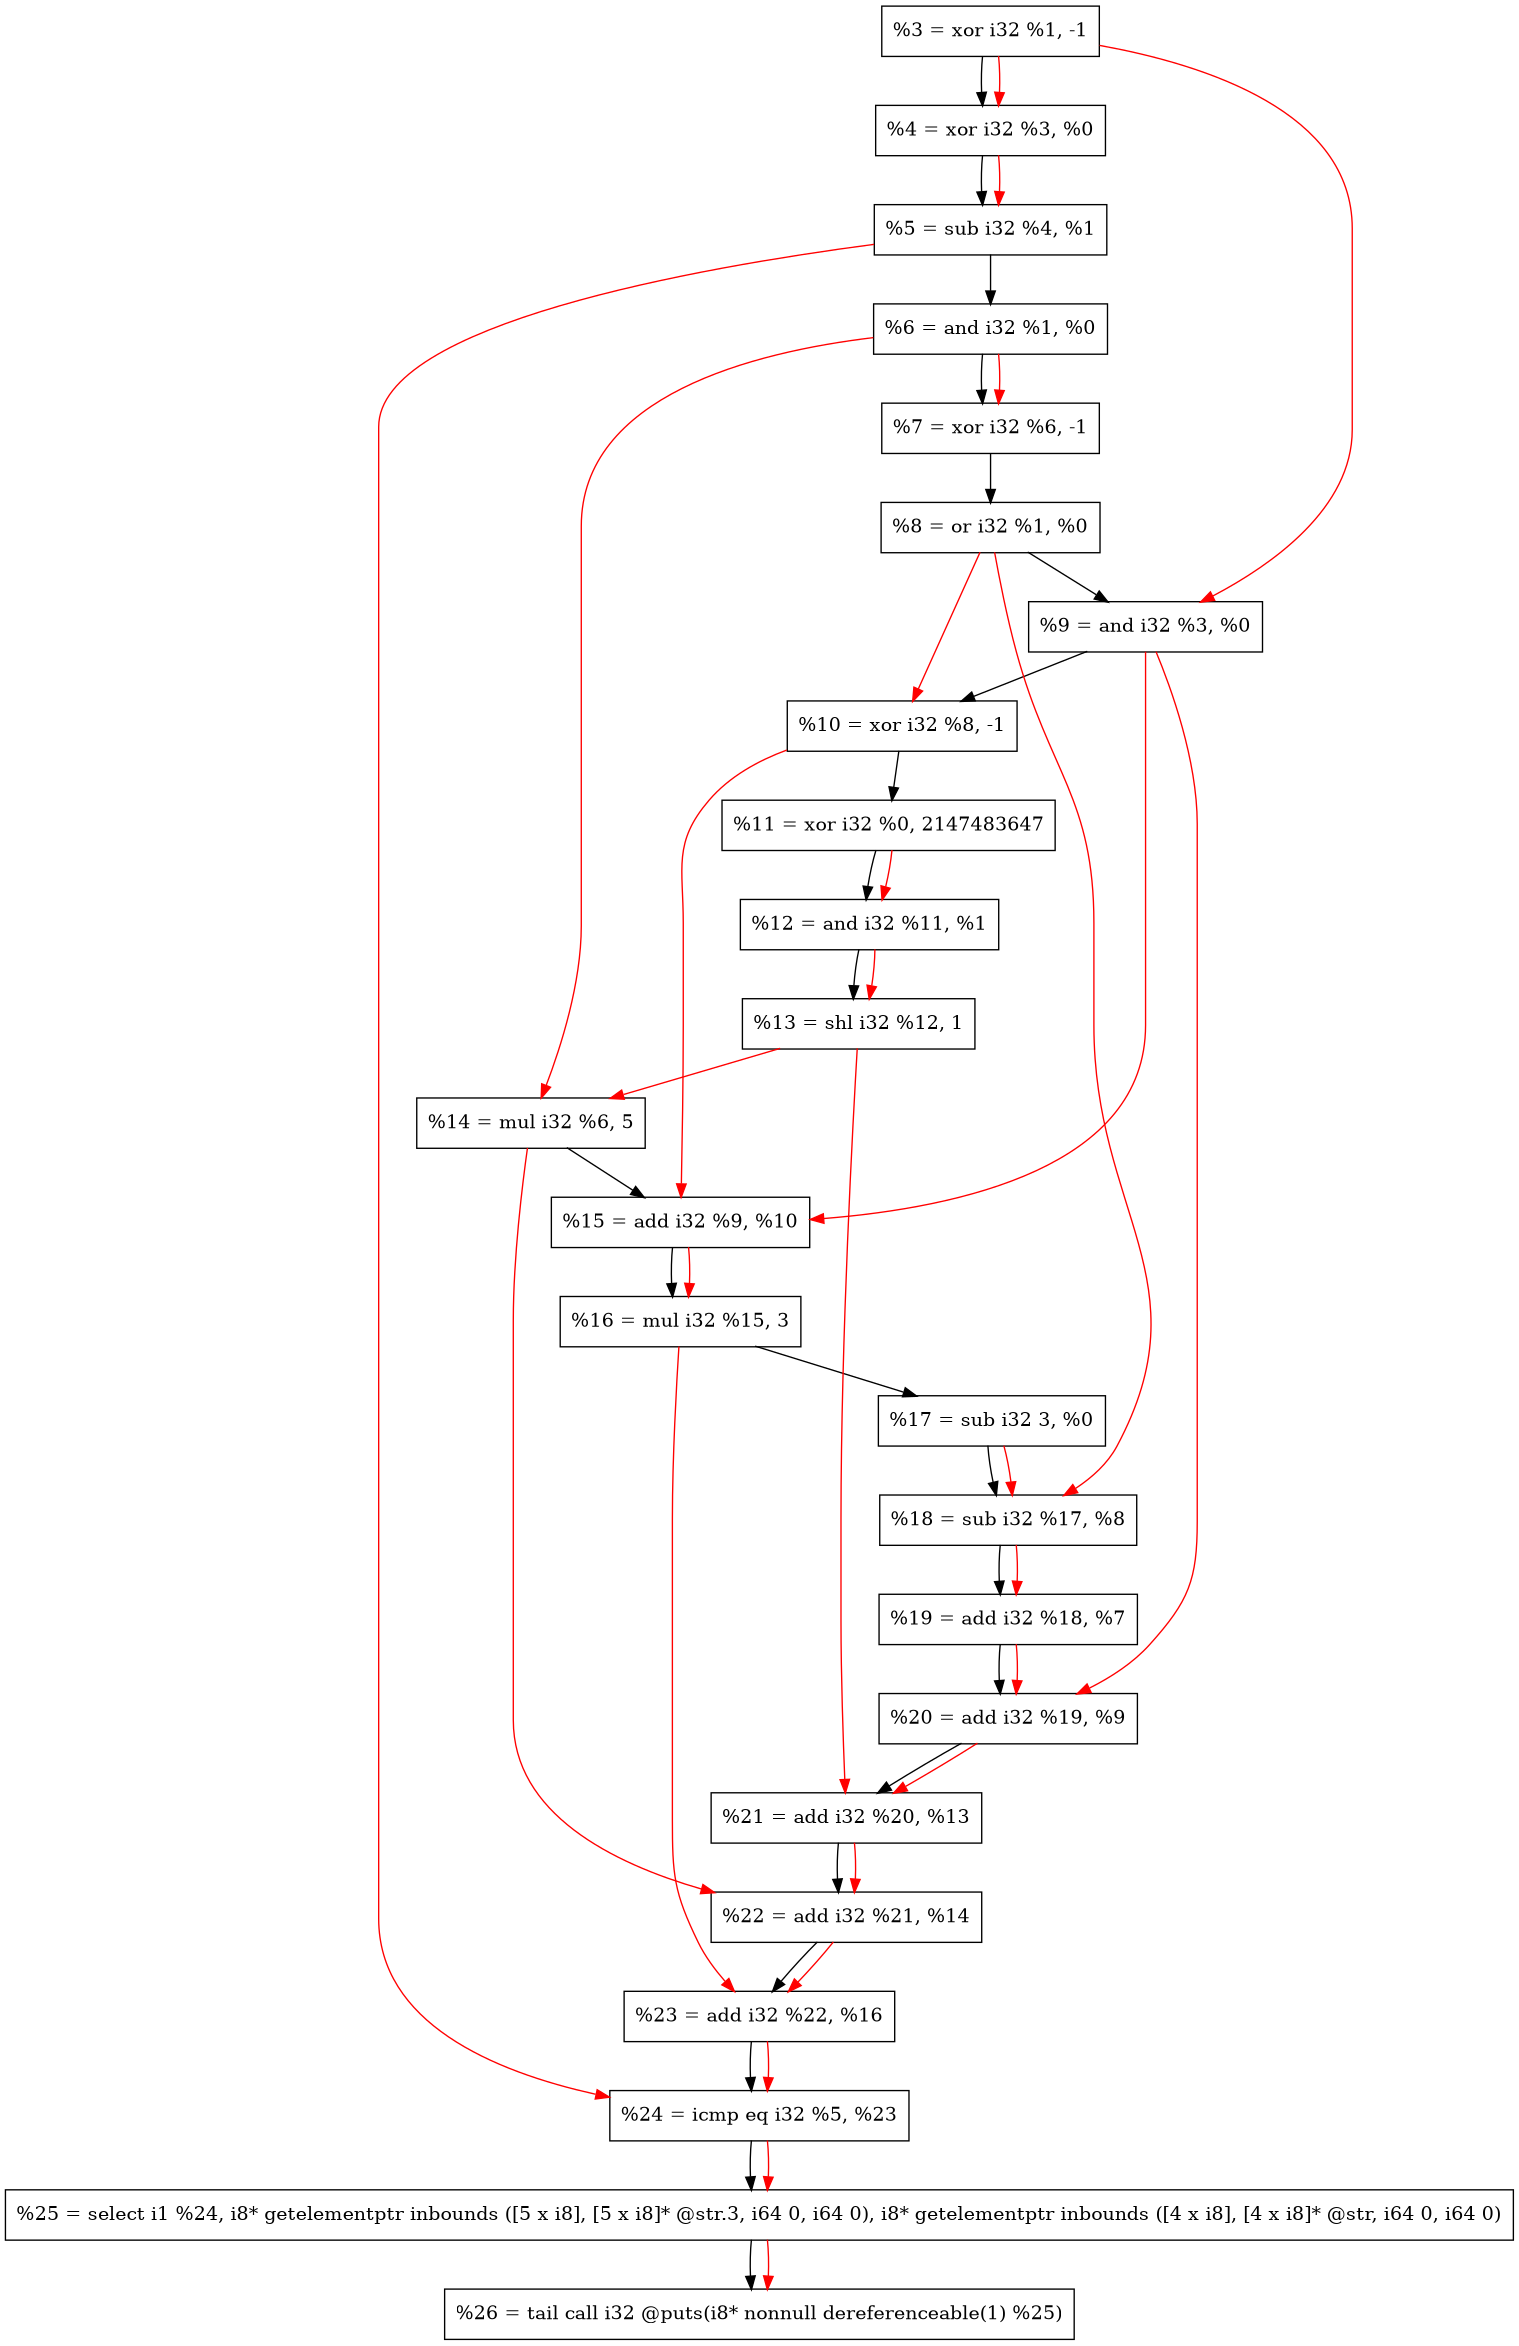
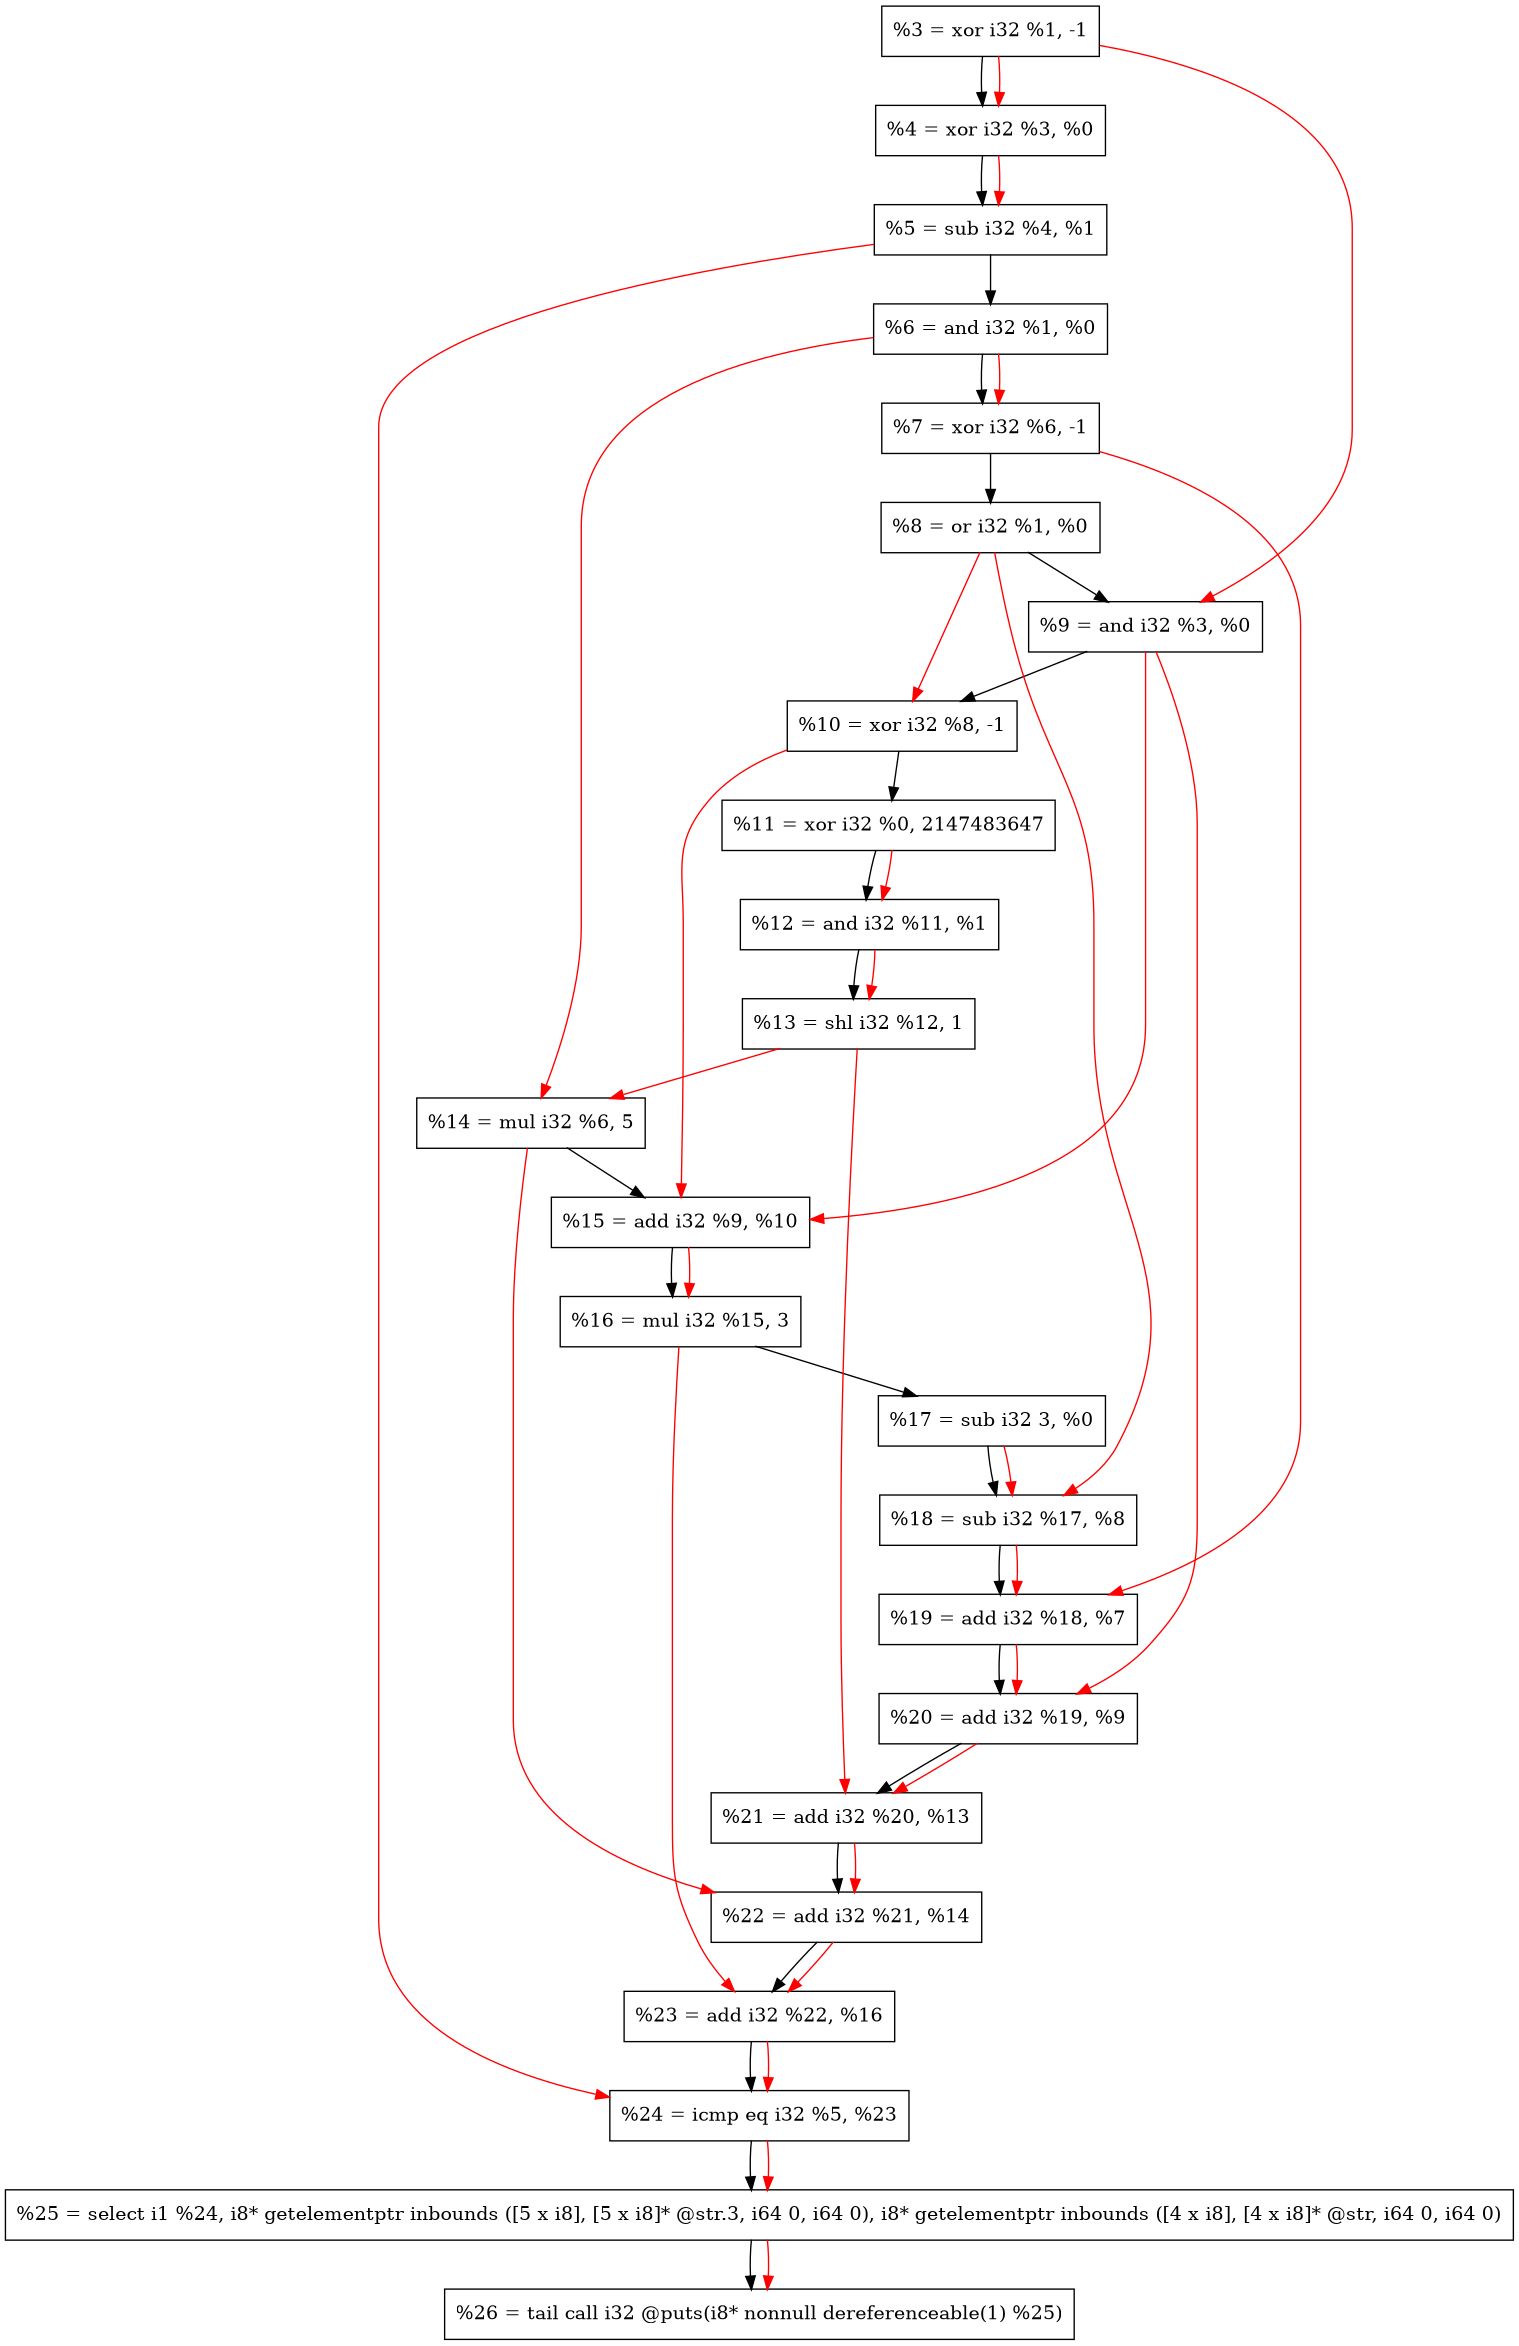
edge "%7 = xor i32 %6, -1" -> "%19 = add i32 %18, %7": added
